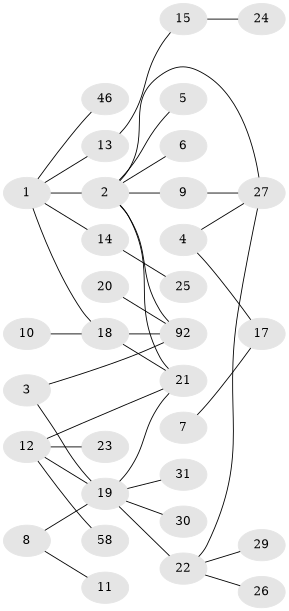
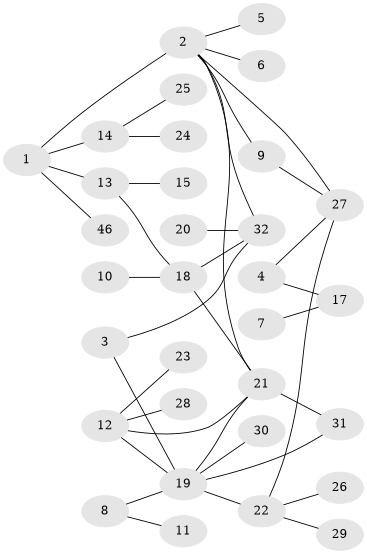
edge "15" -- "24": now "14" -- "24"
edge "1" -- "18": now "13" -- "18"
node "92": label "92" -> "32"
edge "21" -- "31": added
node "58": label "58" -> "28"
